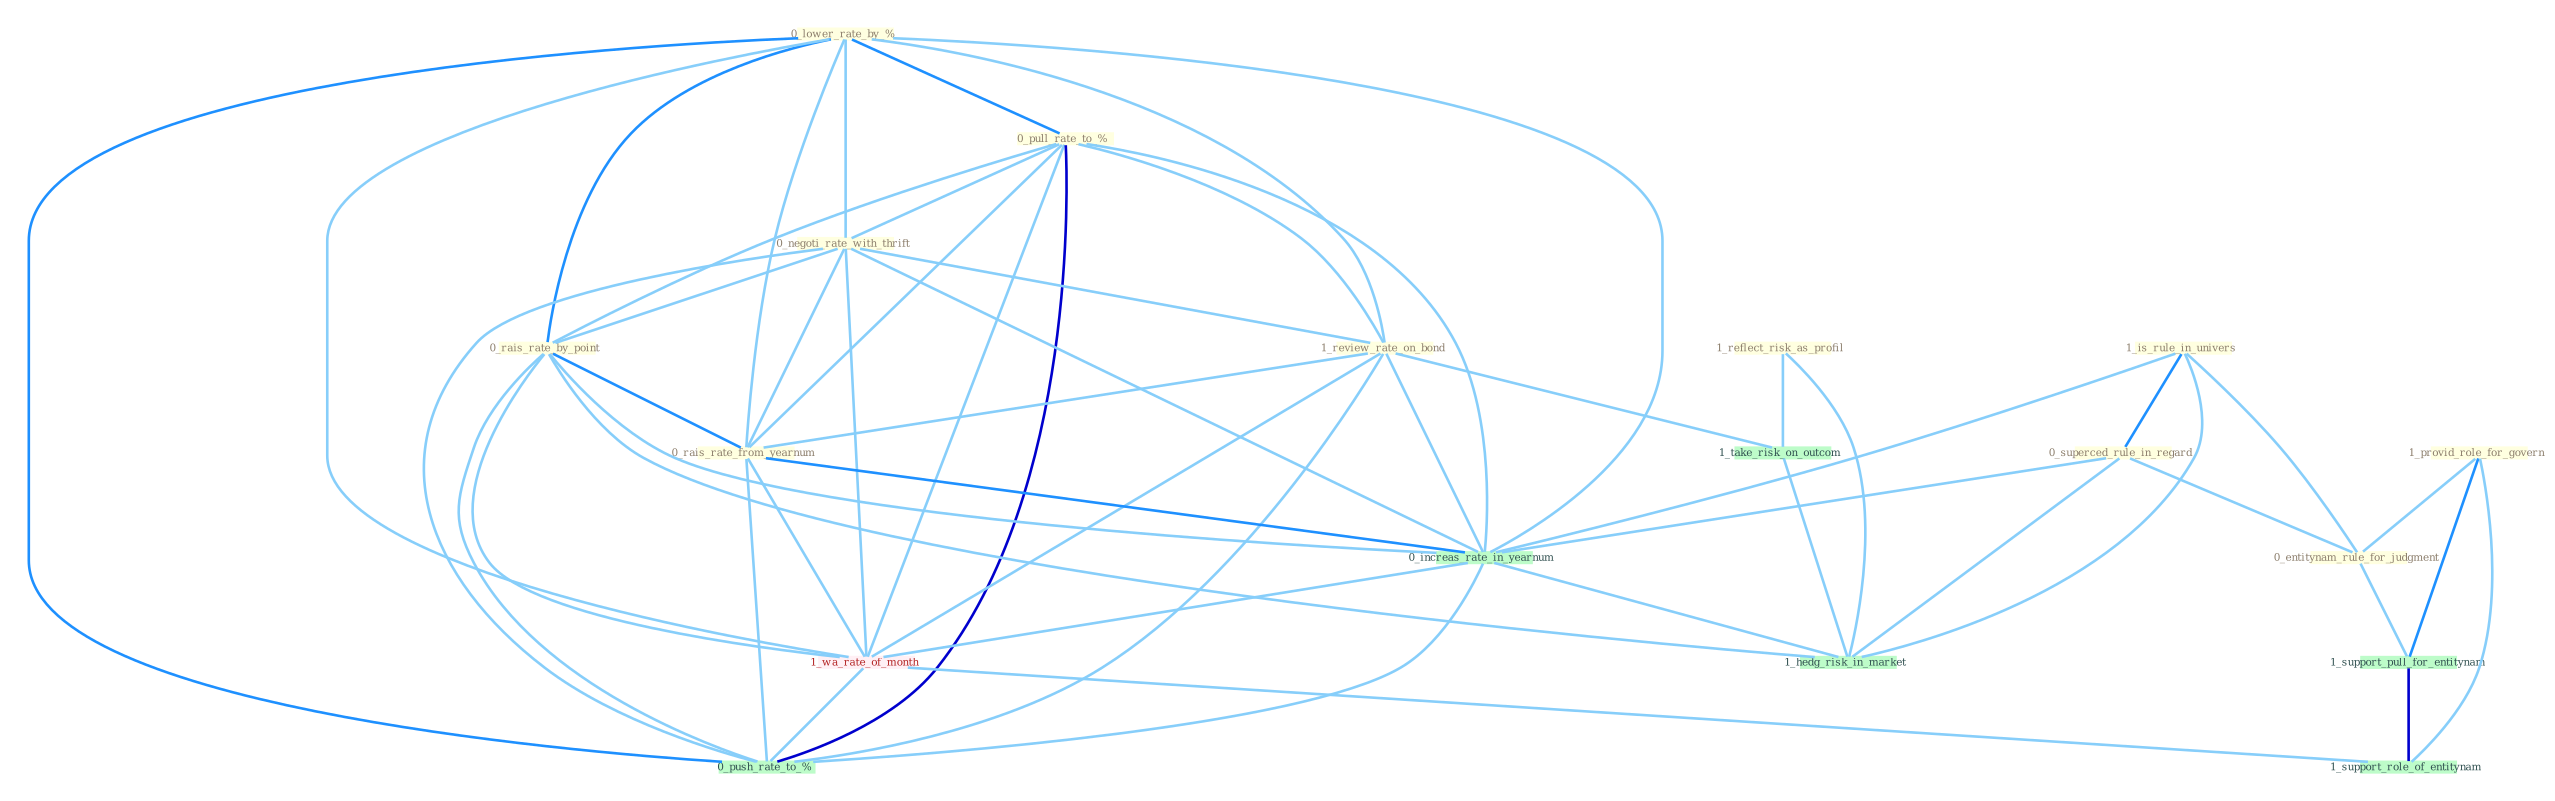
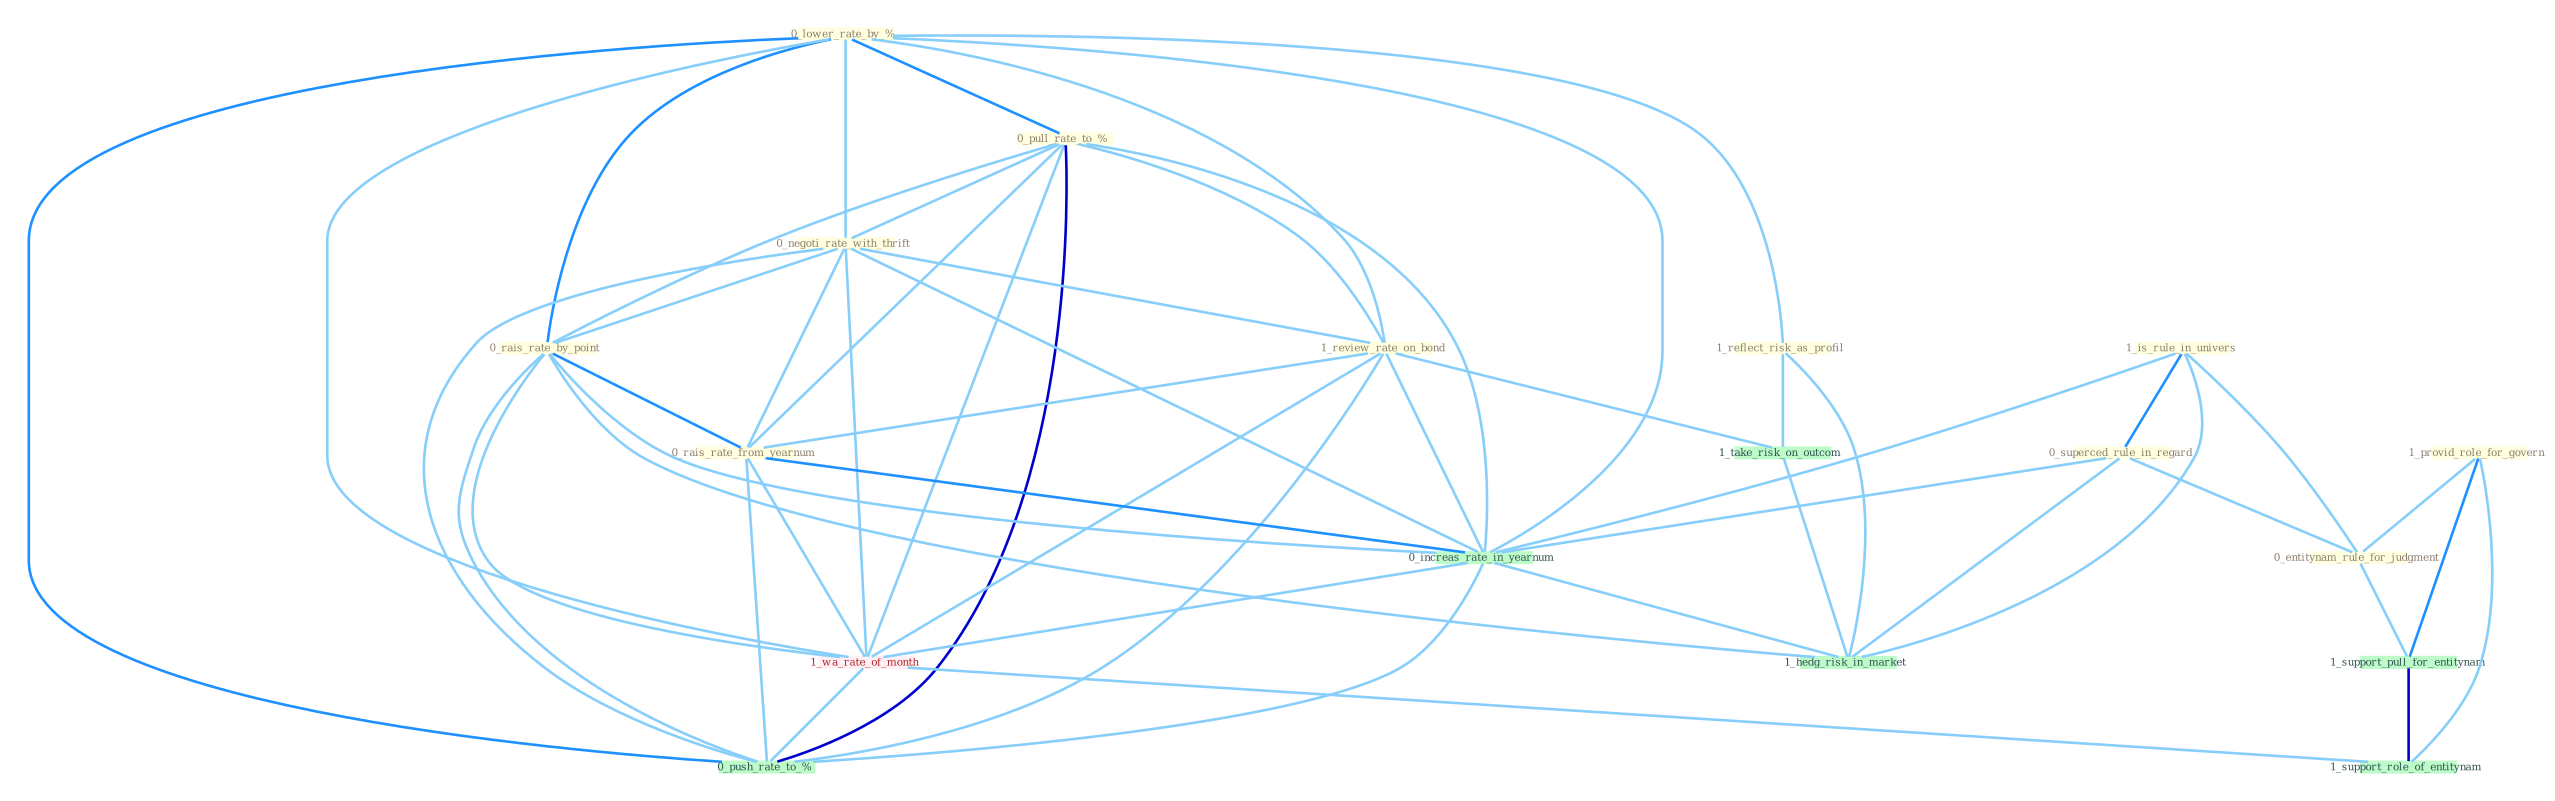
edge "0_lower_rate_by_%" -- "0_rais_rate_from_yearnum": now "0_lower_rate_by_%" -- "1_reflect_risk_as_profil"
